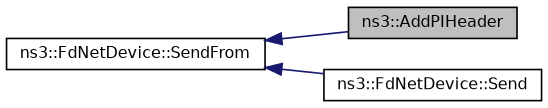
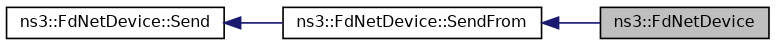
node "ns3::AddPIHeader": label "ns3::AddPIHeader" -> "ns3::FdNetDevice"
edge "ns3::FdNetDevice::Send" -> "ns3::FdNetDevice::SendFrom": reversed
